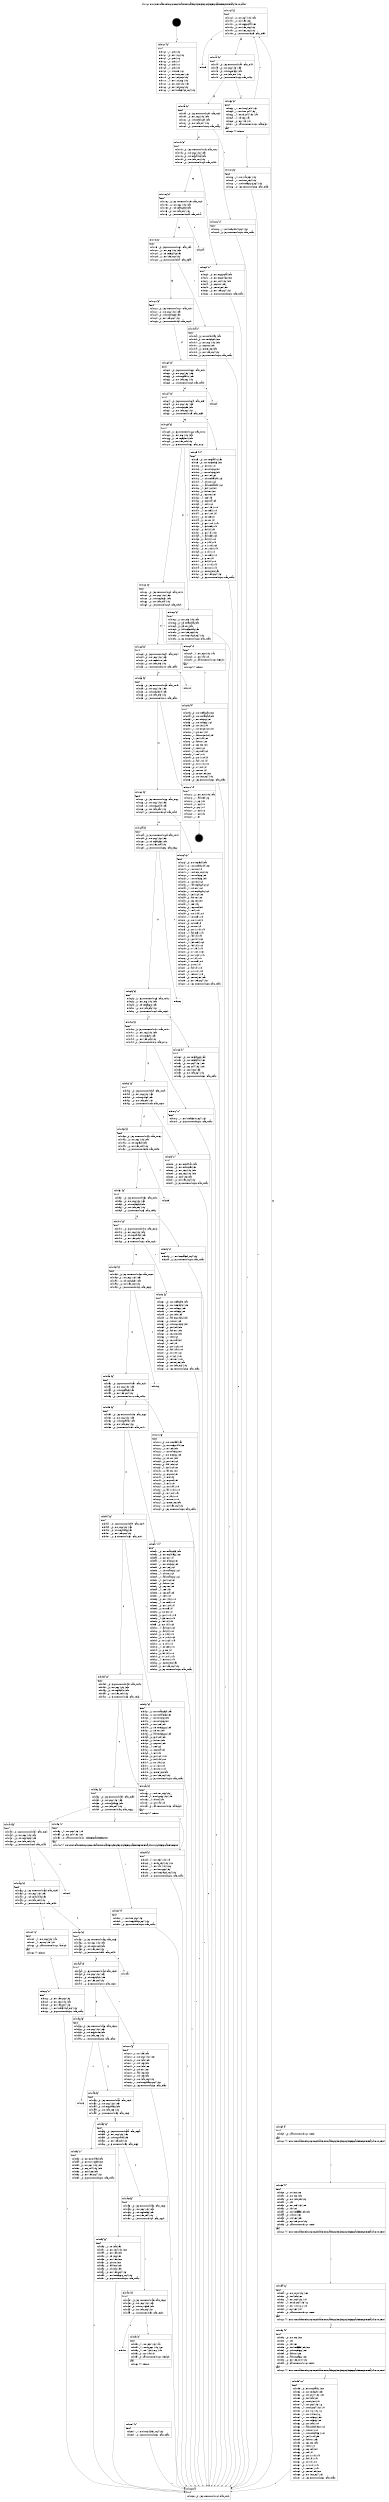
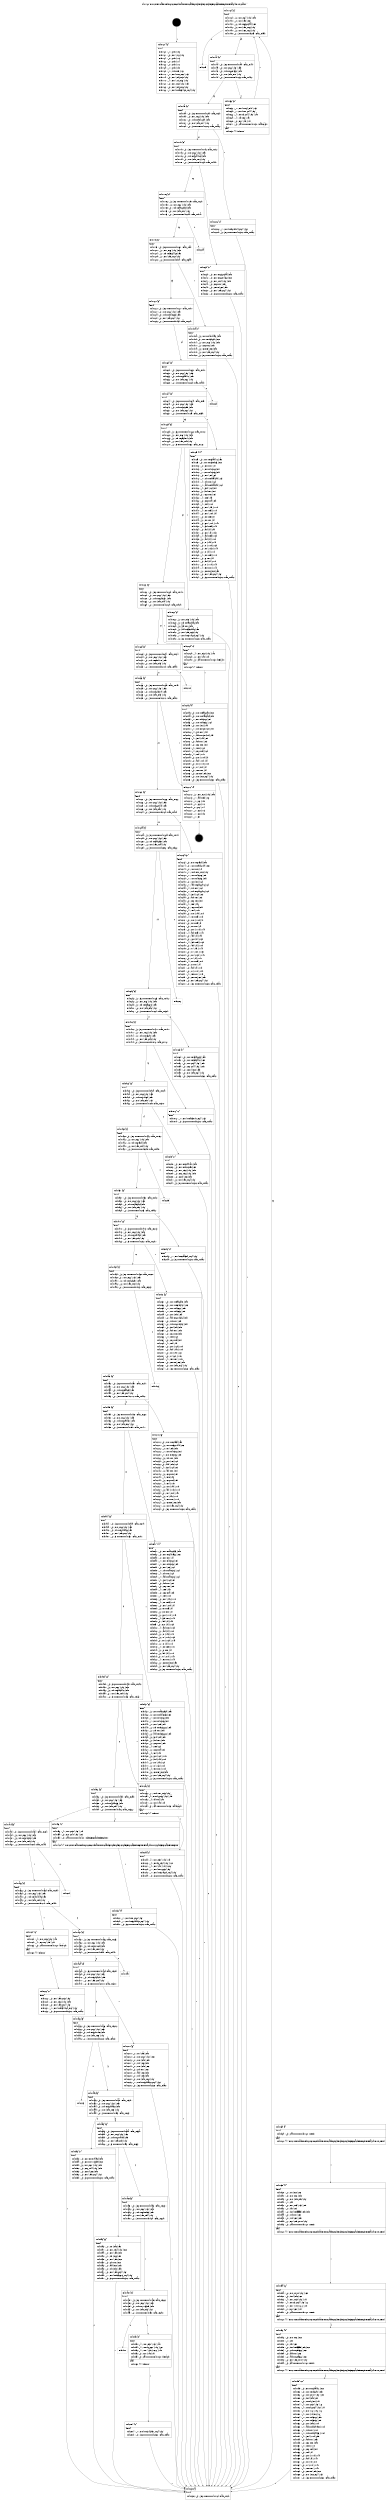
node "0x401c76 [23]": removed
edge "0x40182b [25]" -> "0x401844 [25]": removed, label "24"
edge "0x401989 [25]" -> "0x4019a2 [25]": removed, label "12"
edge "0x401ff0 [20]" -> "0x402004 [12]": added, label "1"
